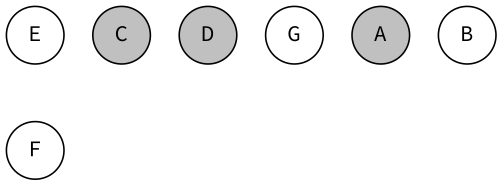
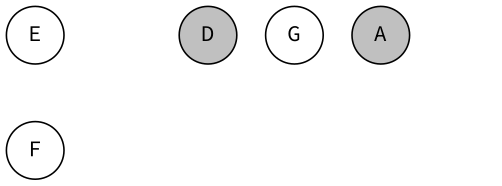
node "C": removed
node "B": removed
